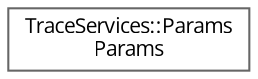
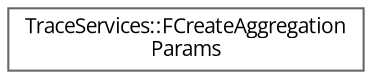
node "TraceServices::Params Params": label "TraceServices::Params Params" -> "TraceServices::FCreateAggregation Params"
